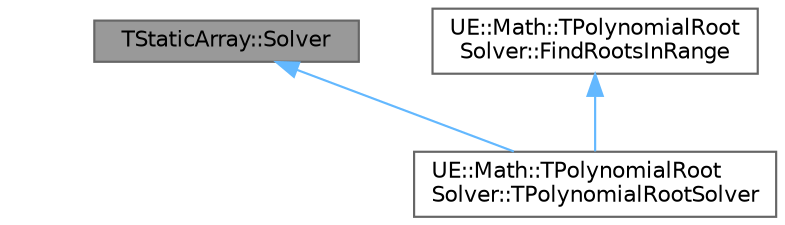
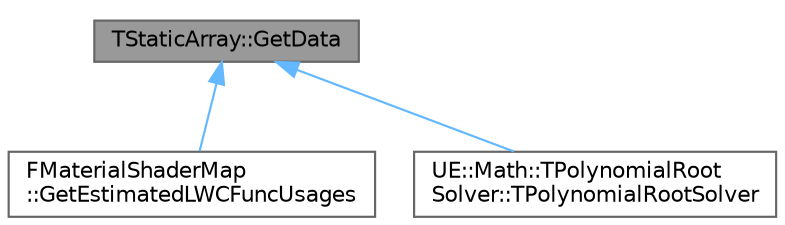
node "TStaticArray::Solver": label "TStaticArray::Solver" -> "TStaticArray::GetData"
node "UE::Math::TPolynomialRoot Solver::FindRootsInRange": removed
node "FMaterialShaderMap ::GetEstimatedLWCFuncUsages": added
